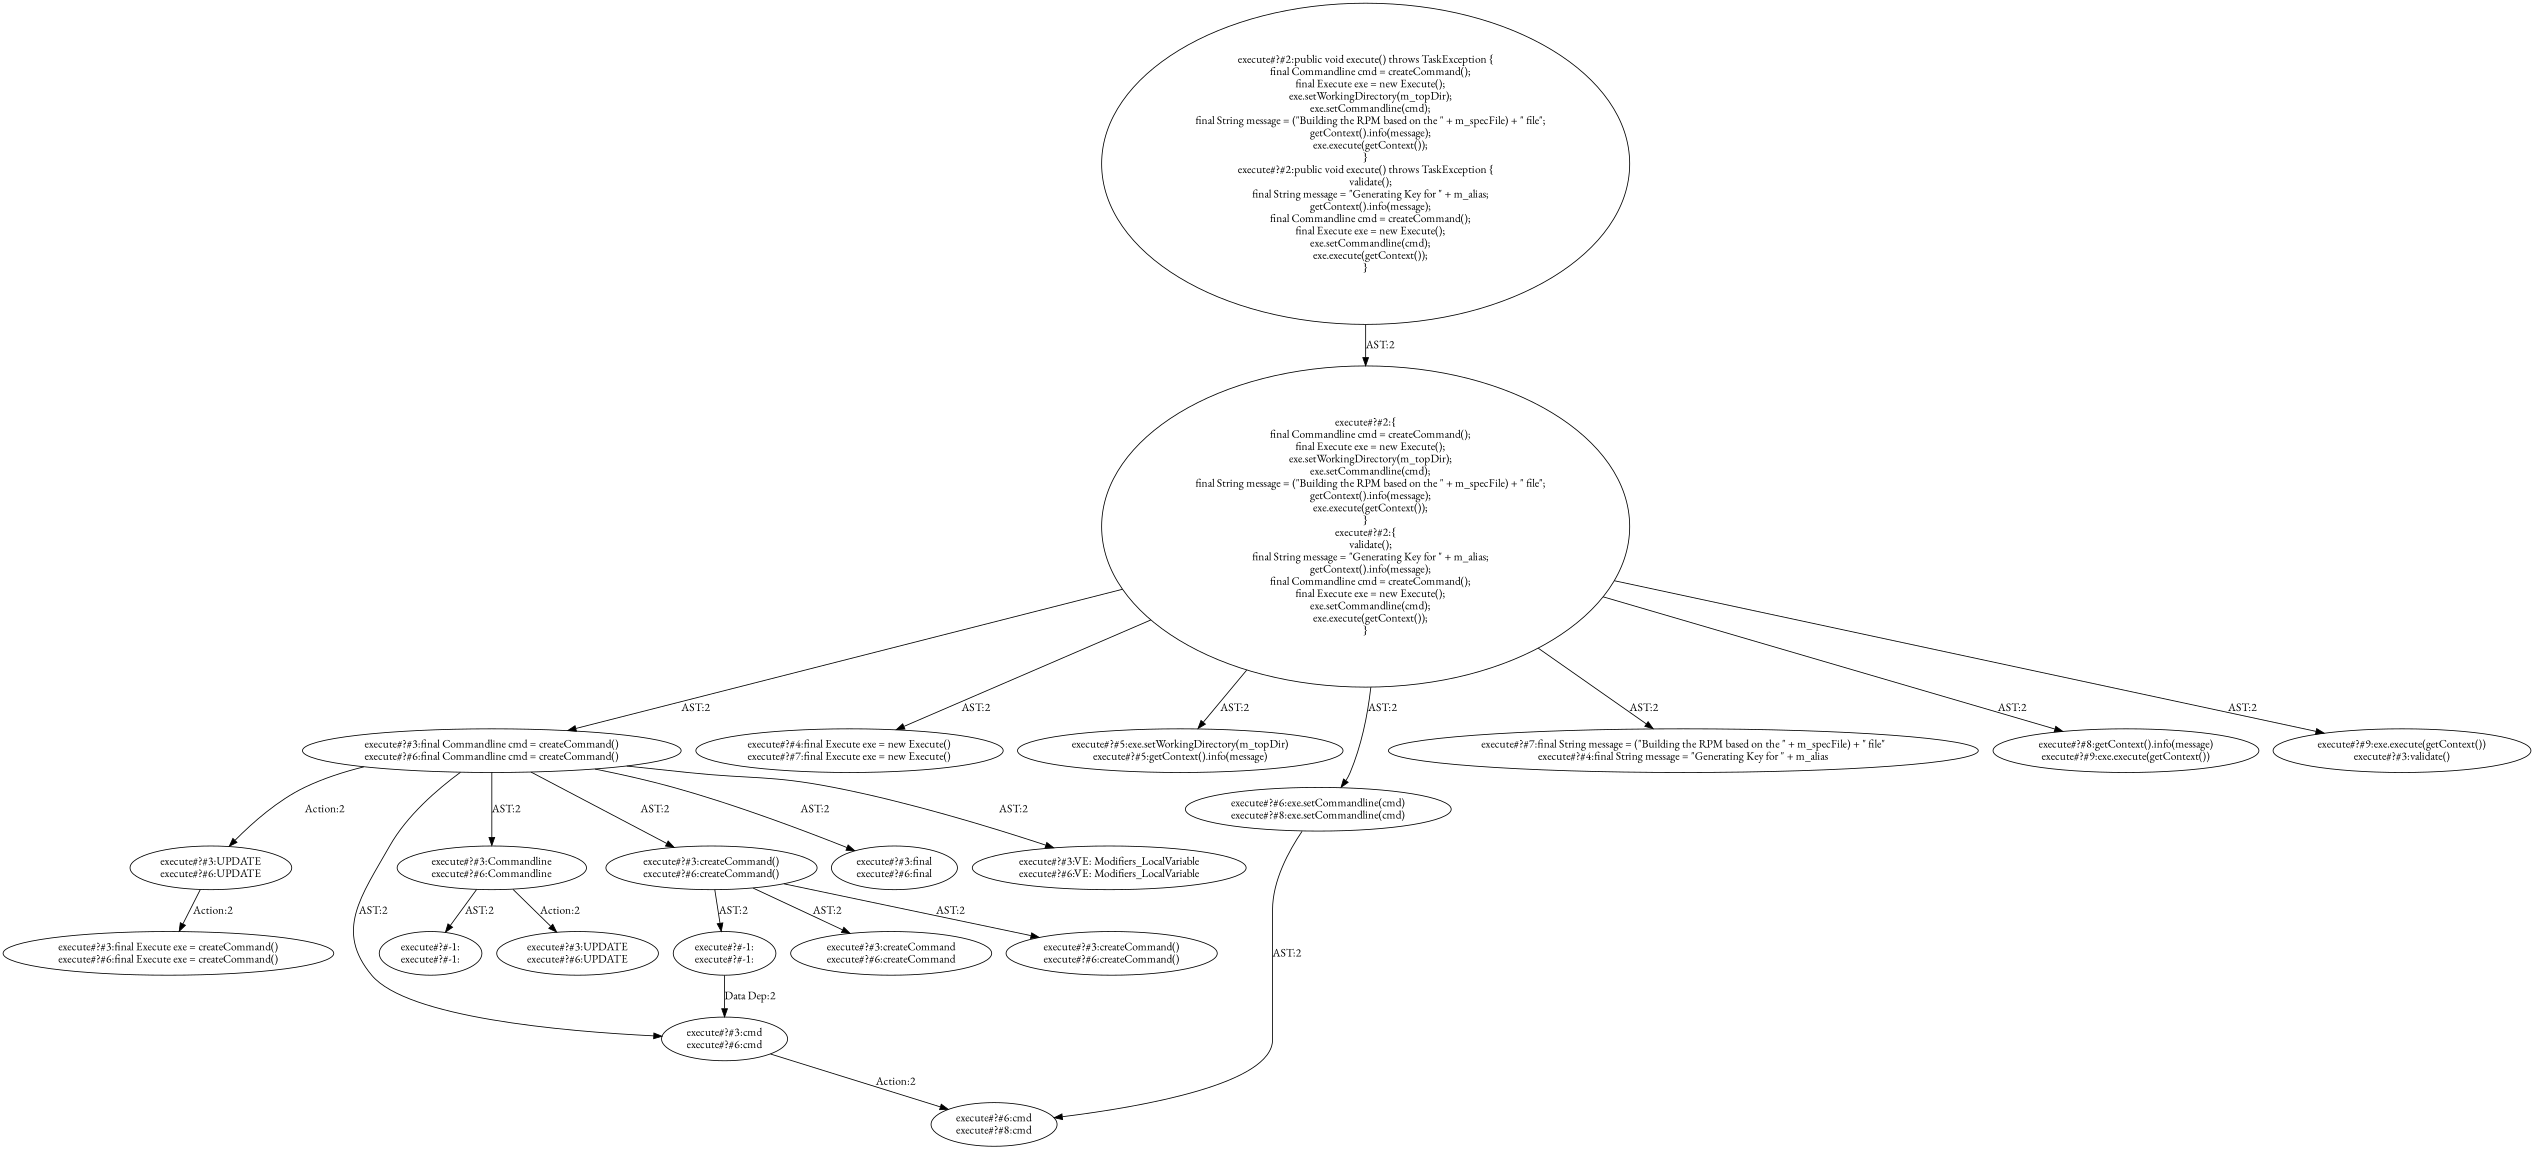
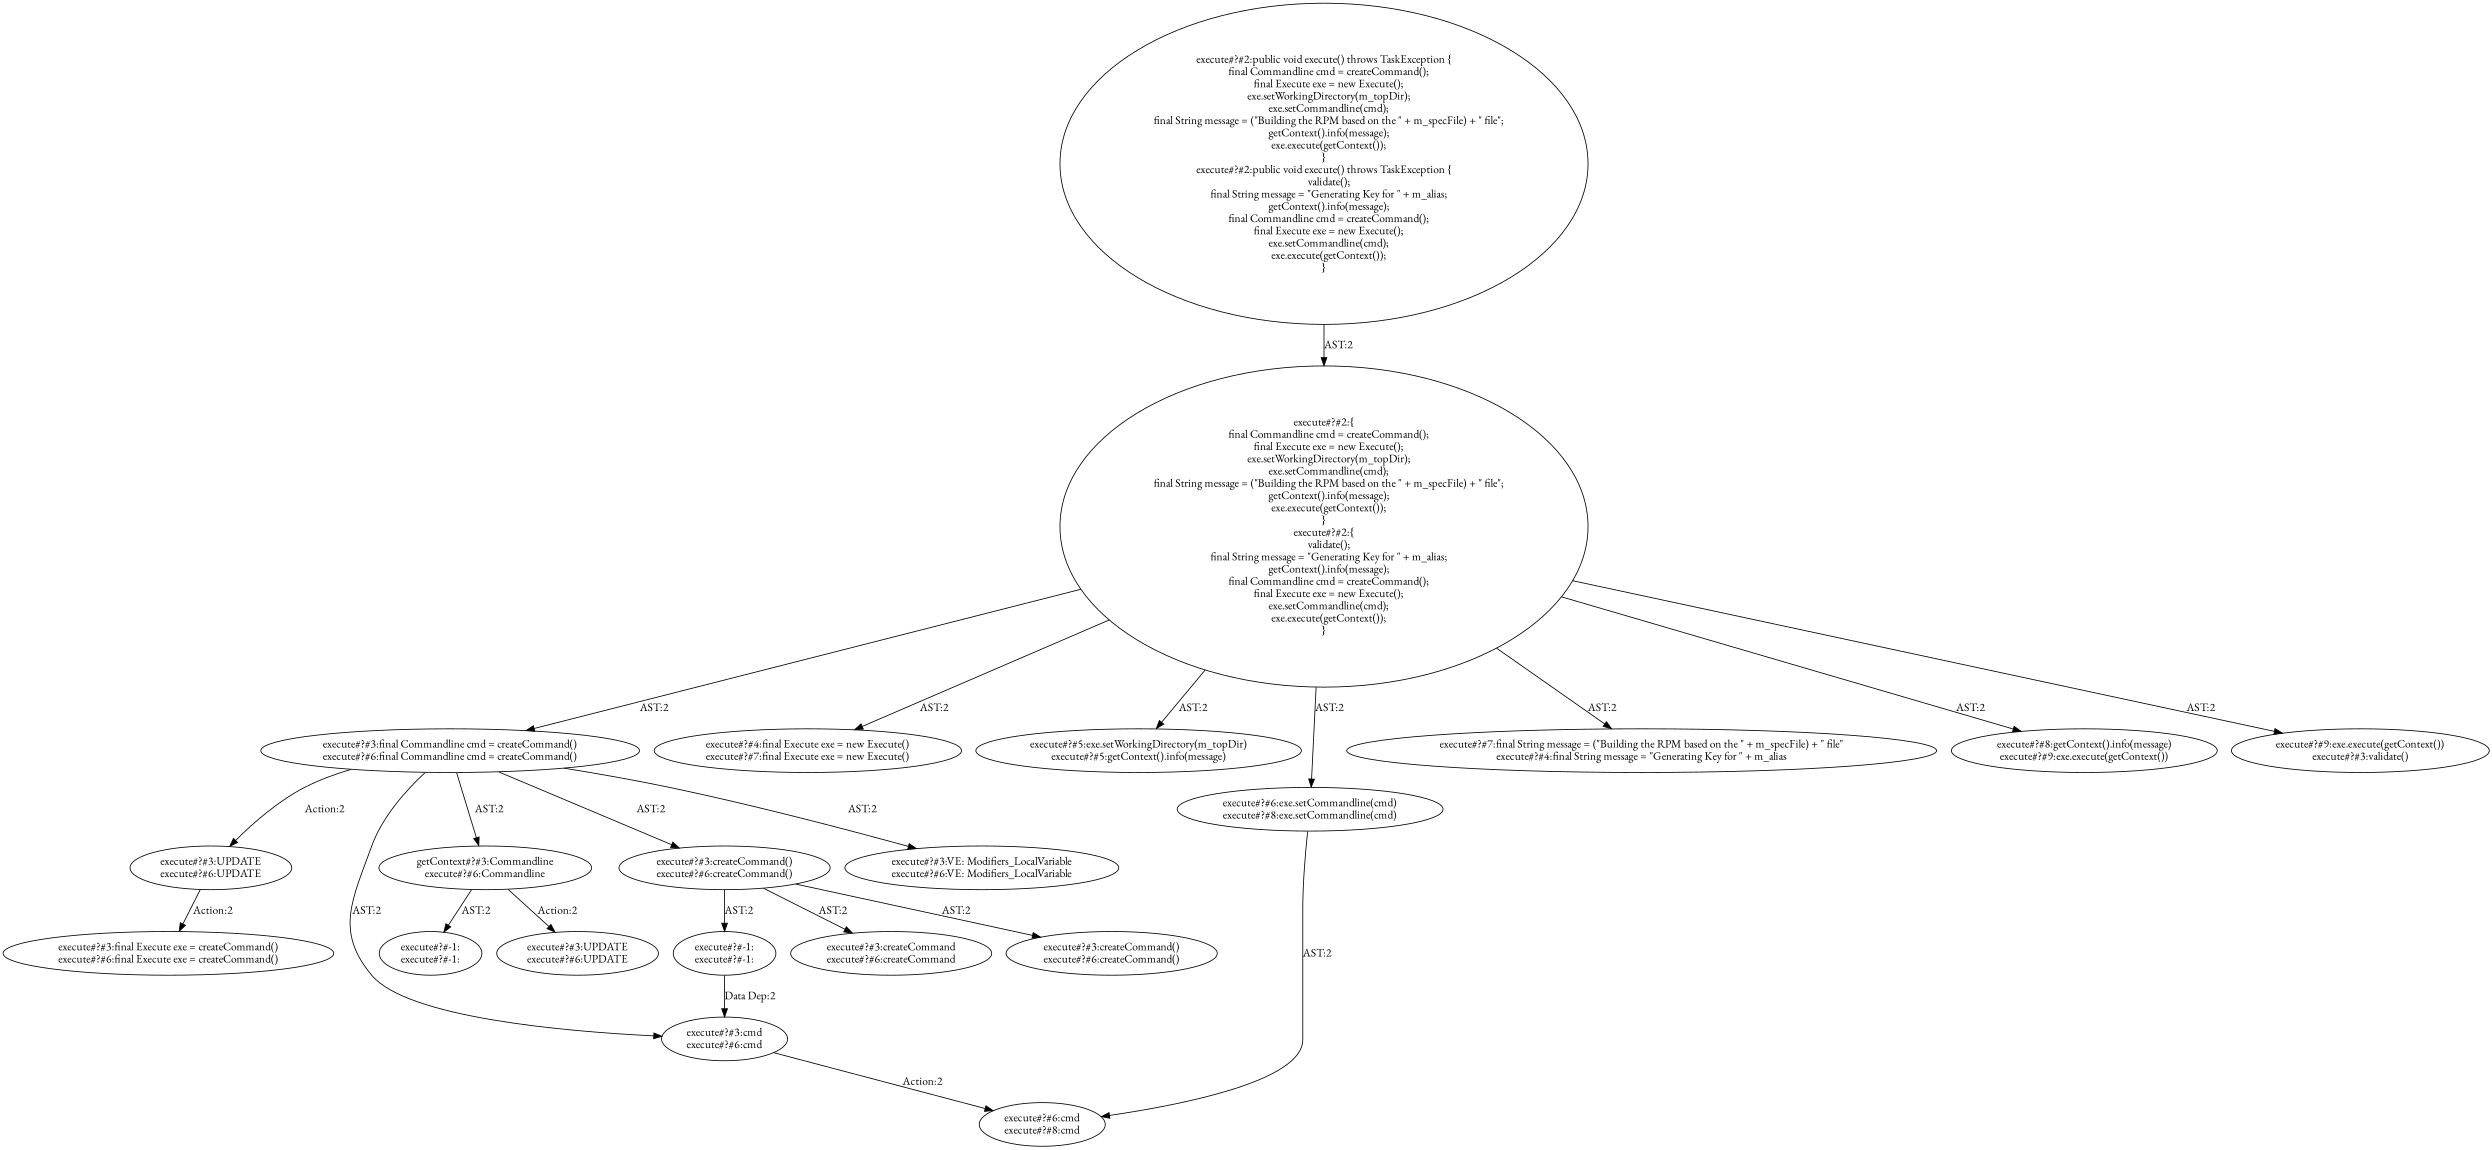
node "execute#?#3:Commandline execute#?#6:Commandline": label "execute#?#3:Commandline execute#?#6:Commandline" -> "getContext#?#3:Commandline execute#?#6:Commandline"
node "execute#?#3:final execute#?#6:final": removed
